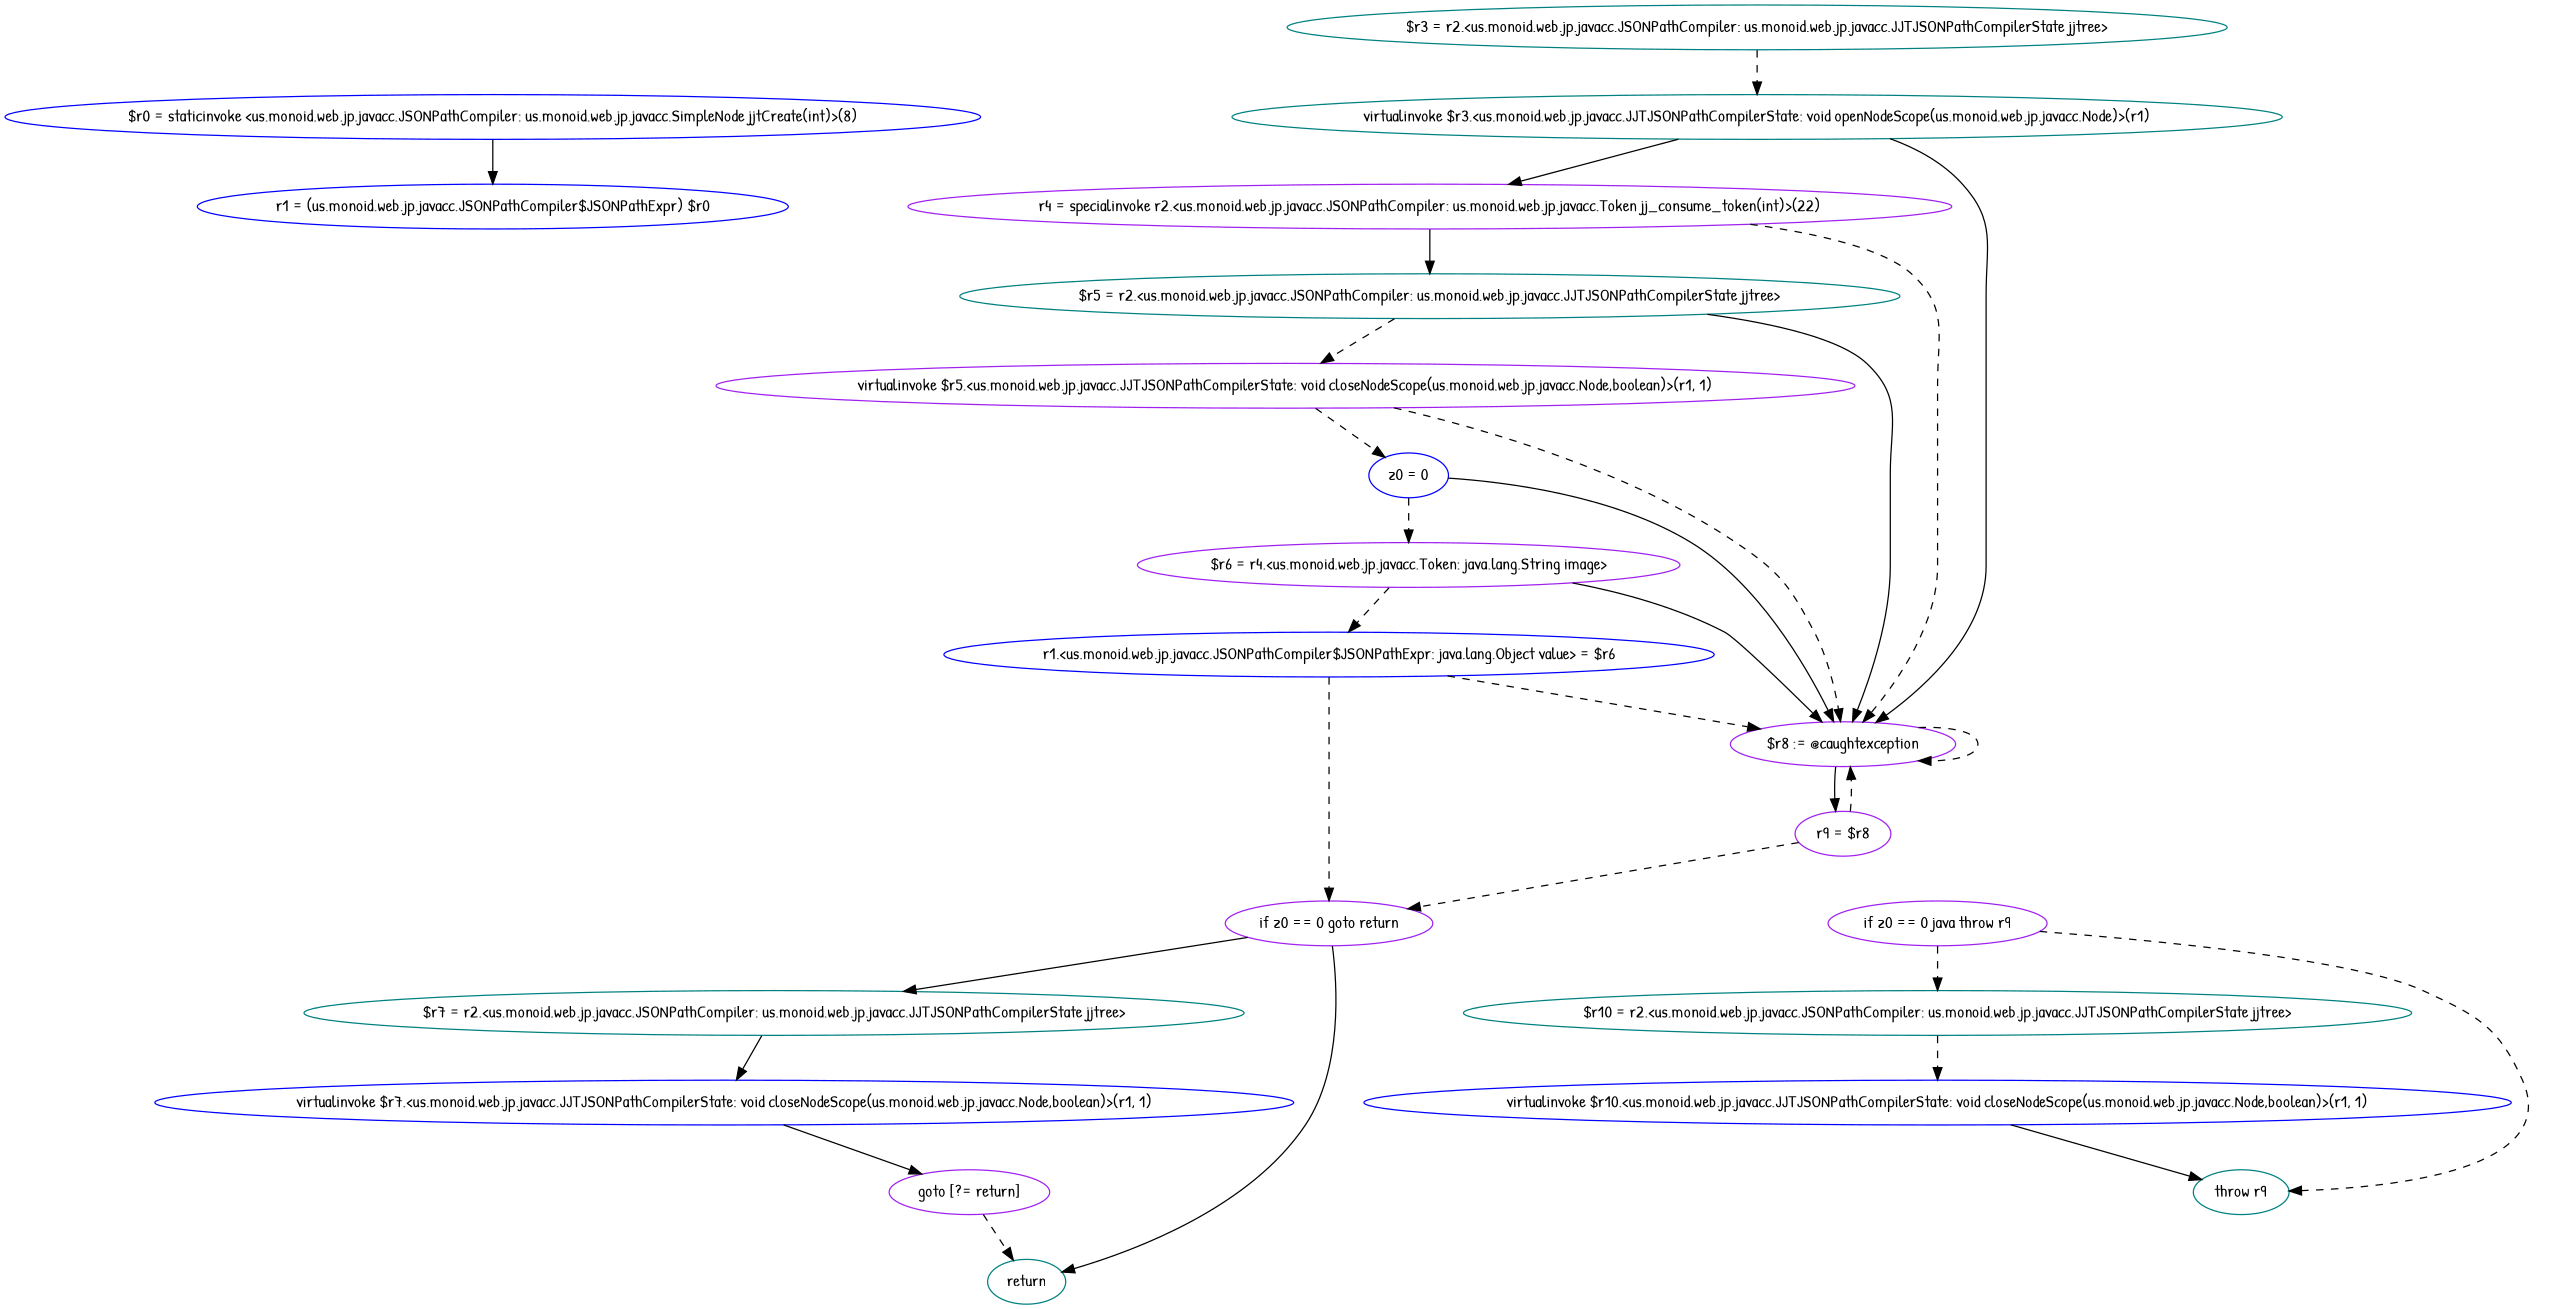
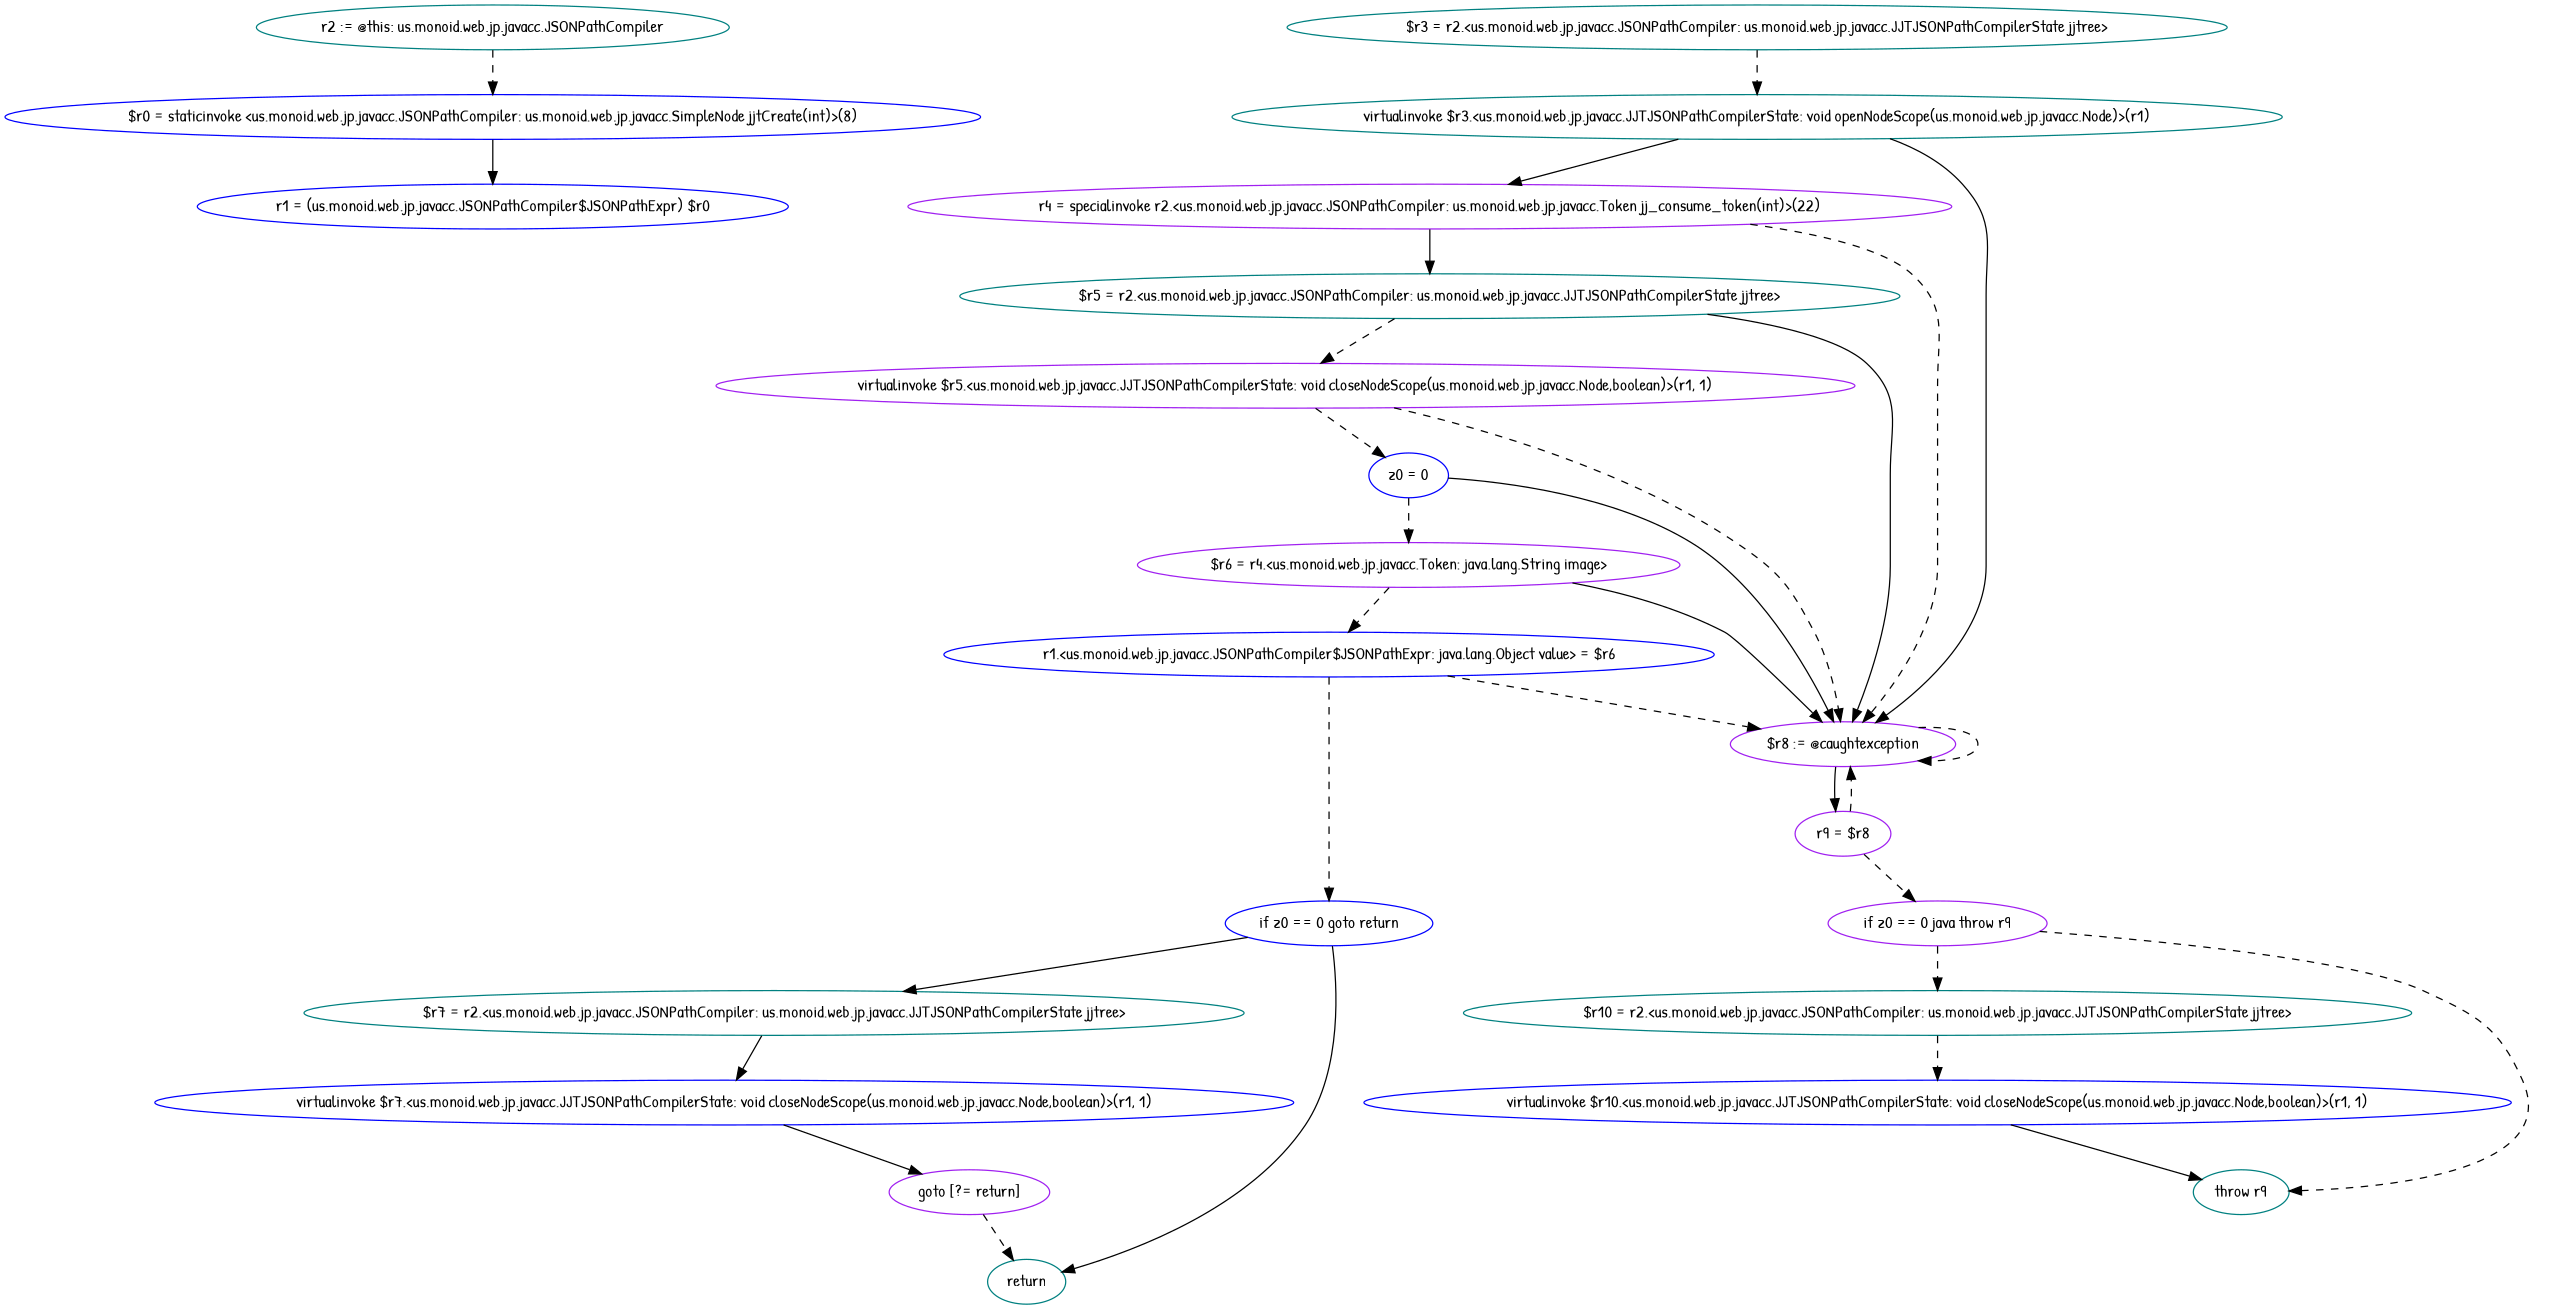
node "r2 := @this: us.monoid.web.jp.javacc.JSONPathCompiler": added
edge "r9 = $r8" -> "if z0 == 0 goto return": now "r9 = $r8" -> "if z0 == 0 java throw r9"
node "if z0 == 0 goto return": color purple -> blue
